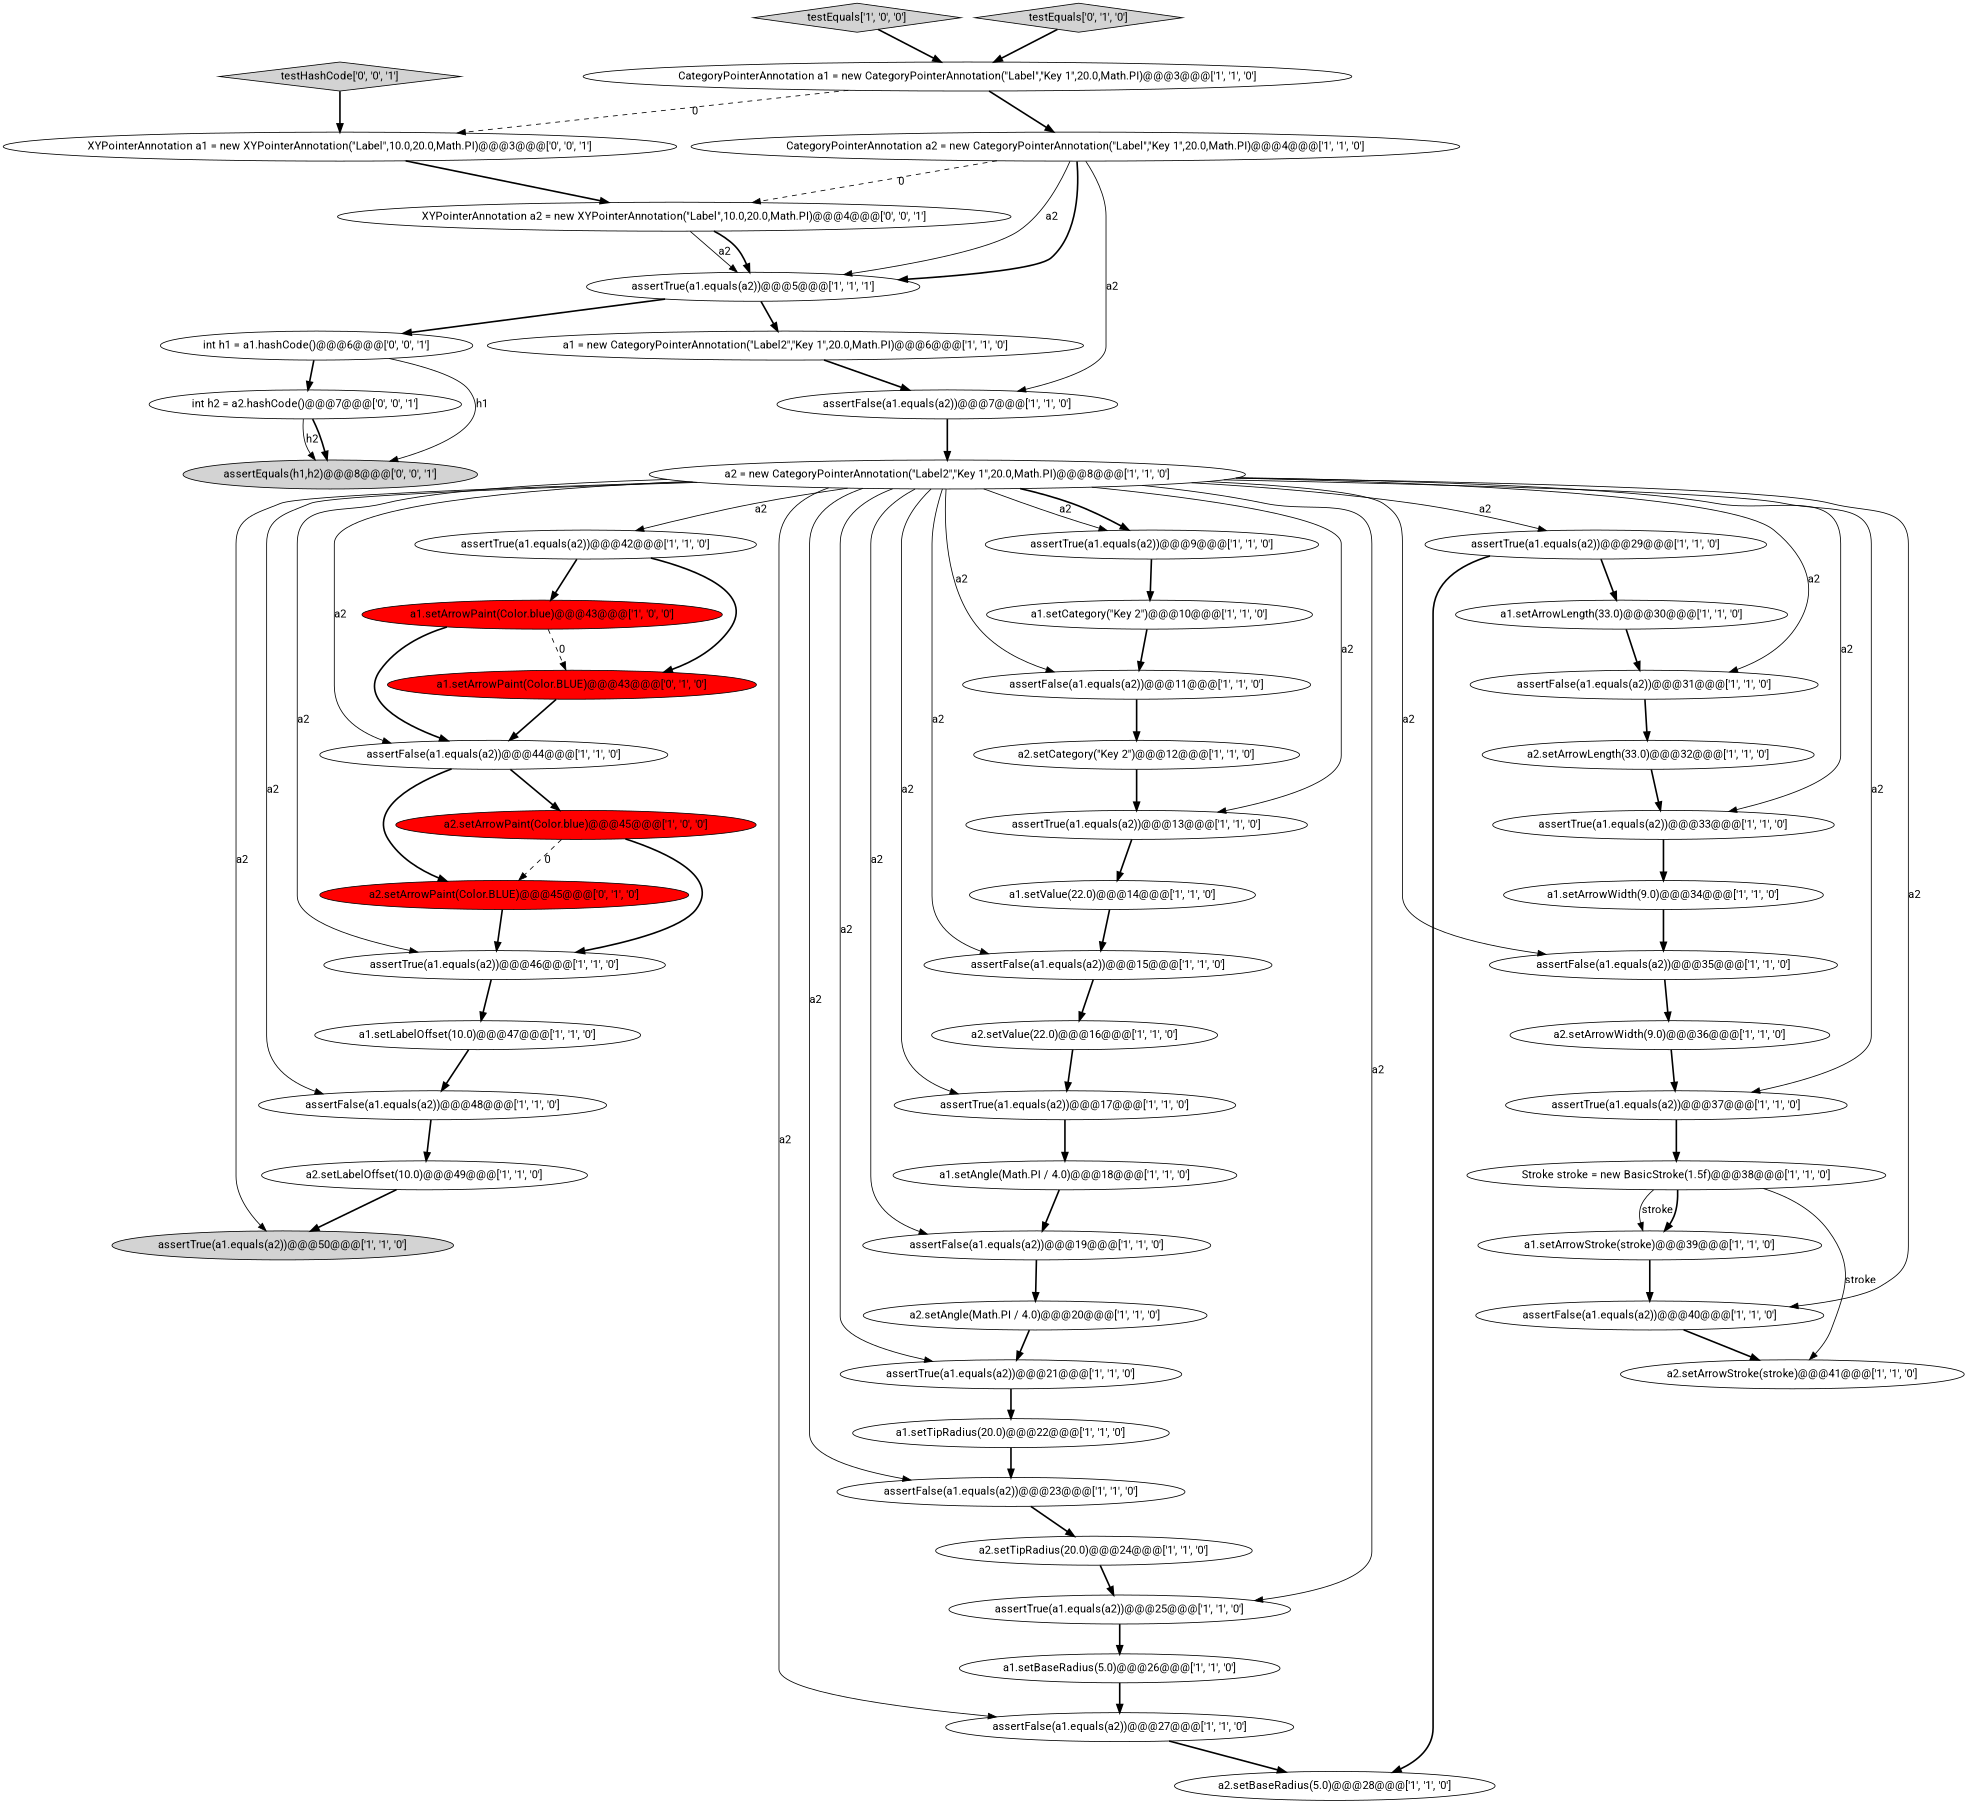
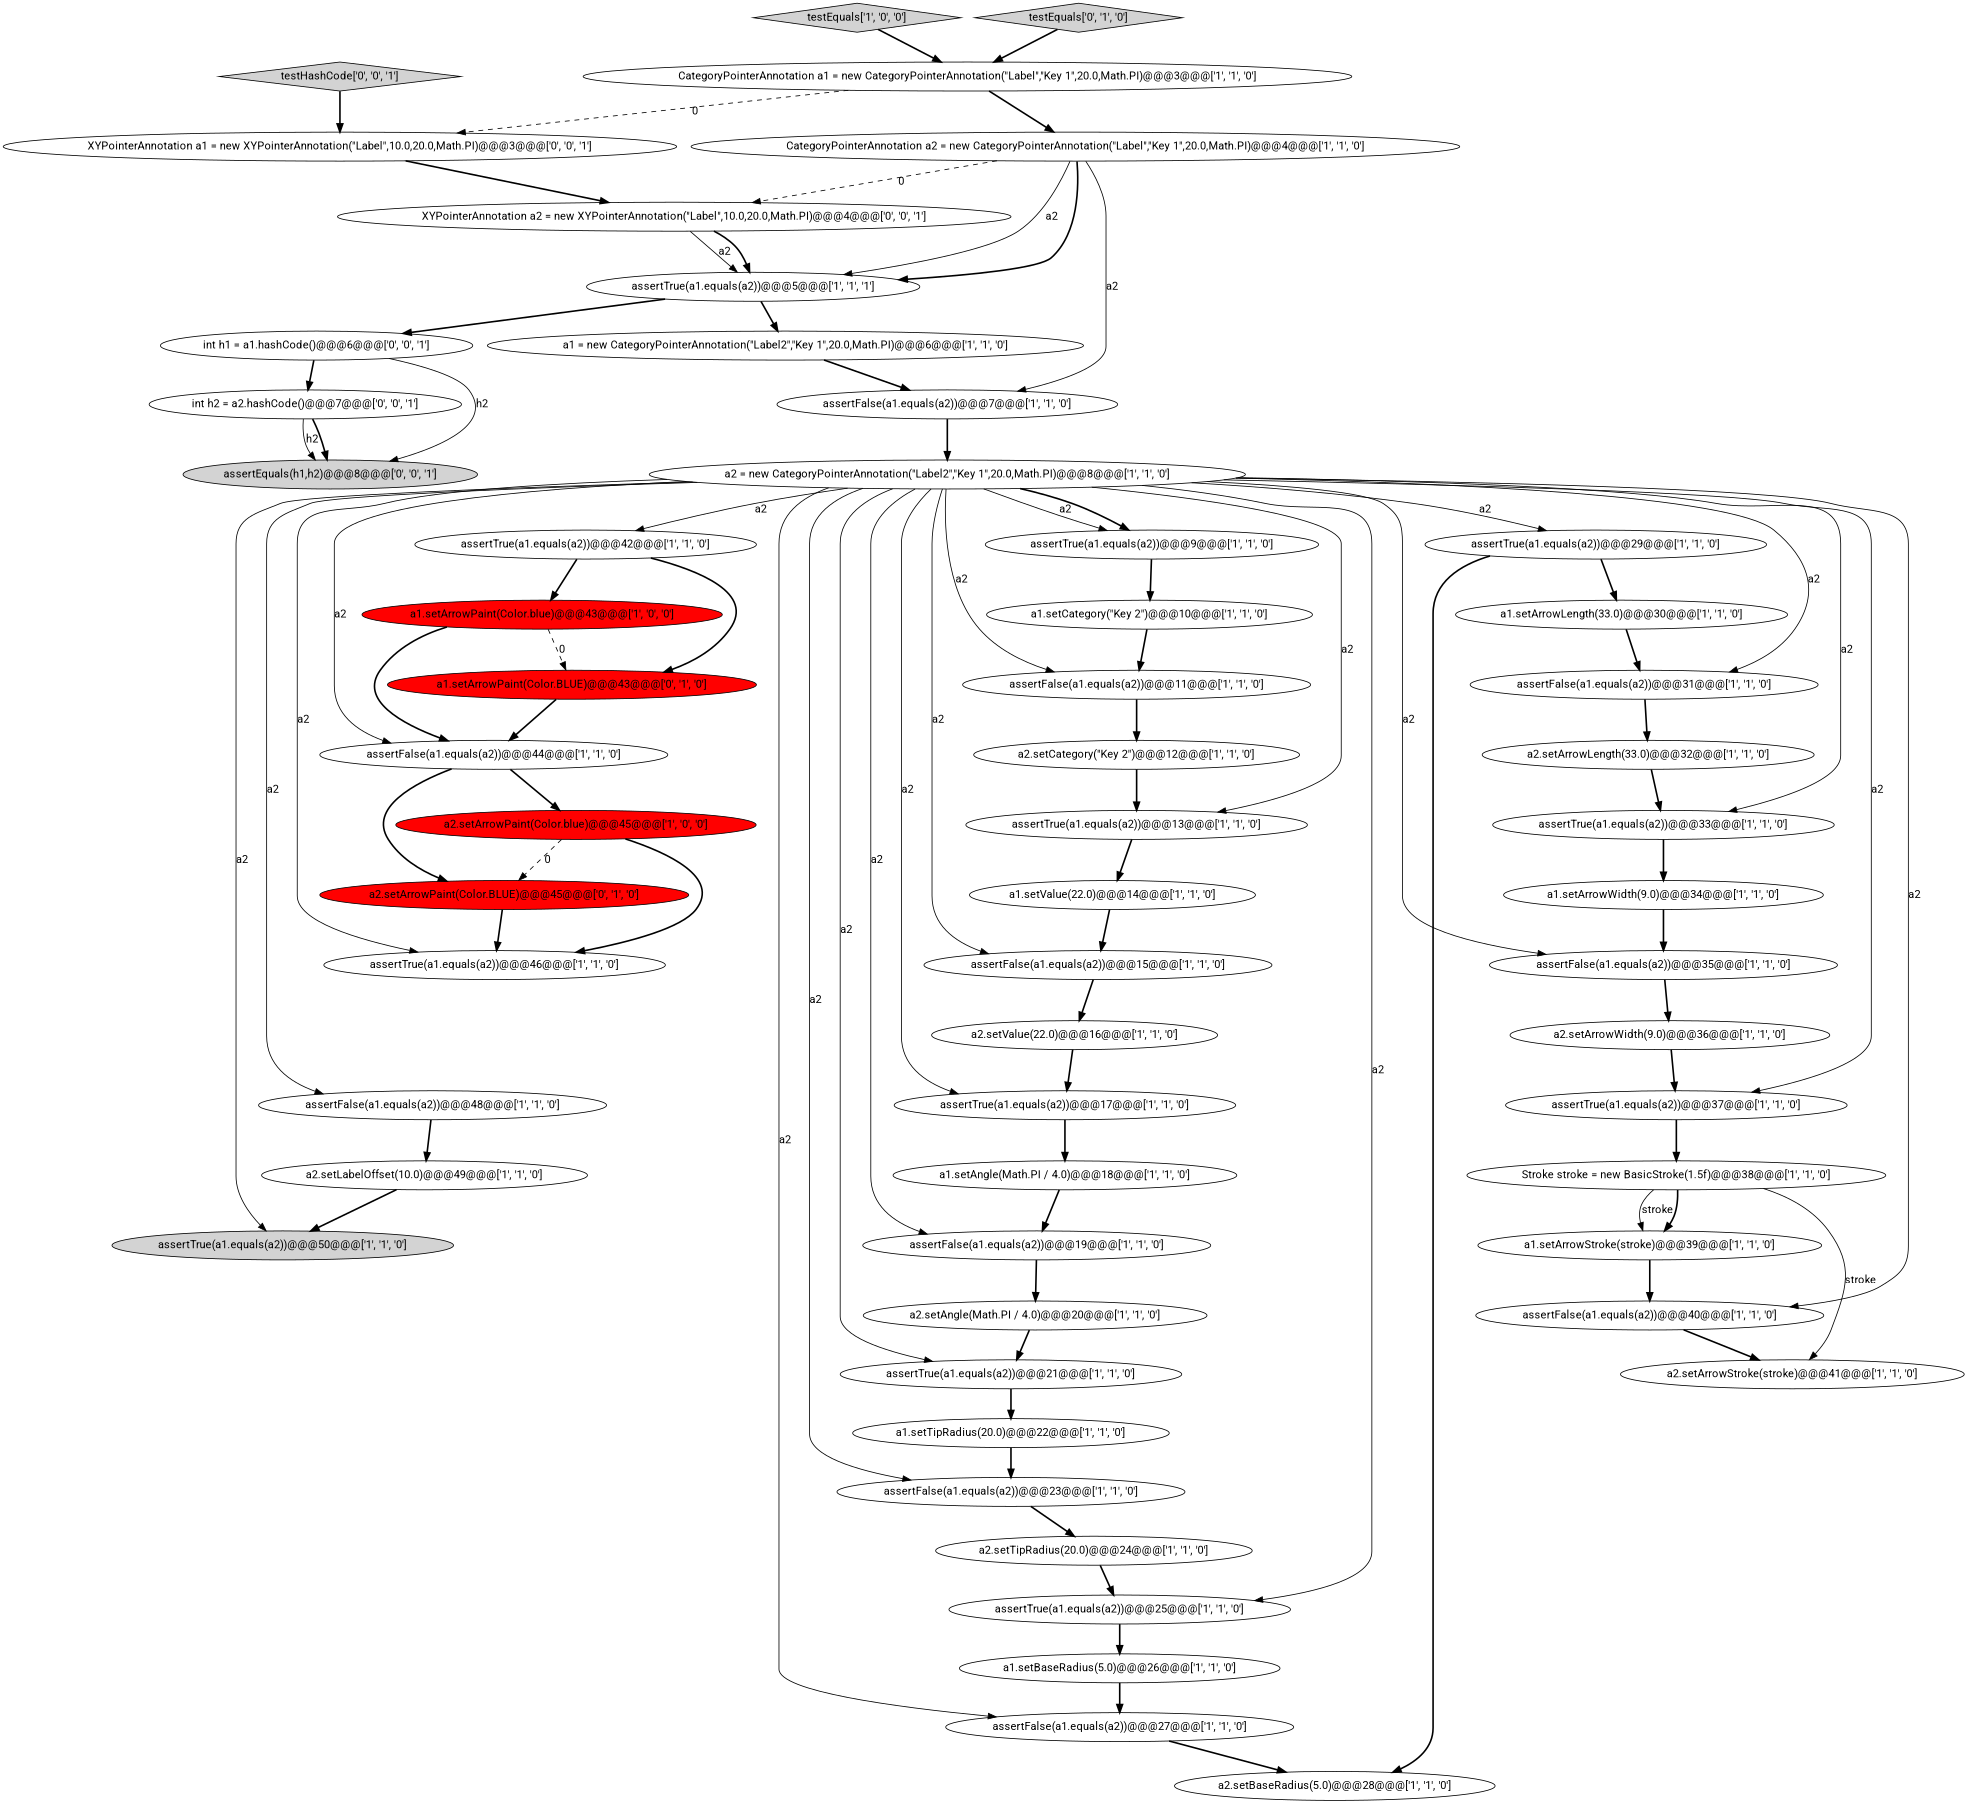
edge "int h1 = a1.hashCode()@@@6@@@['0', '0', '1']" -> "assertEquals(h1,h2)@@@8@@@['0', '0', '1']": label "h1" -> "h2"
node "a1.setLabelOffset(10.0)@@@47@@@['1', '1', '0']": removed
